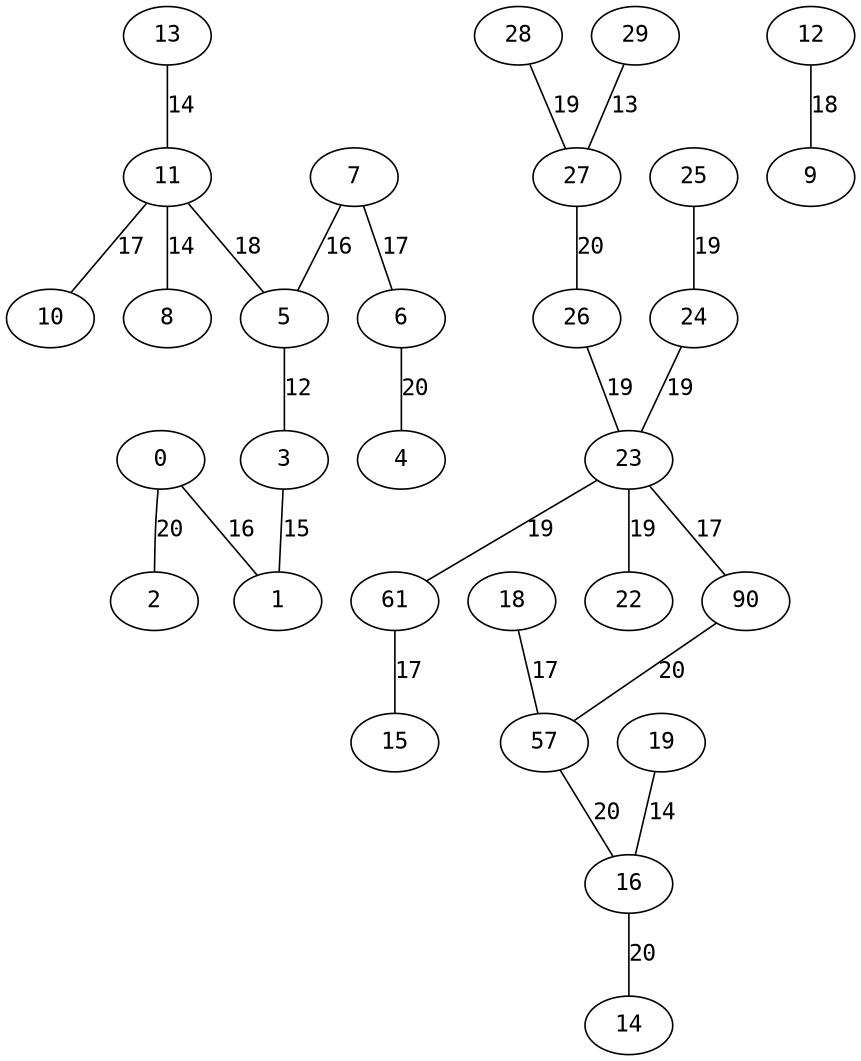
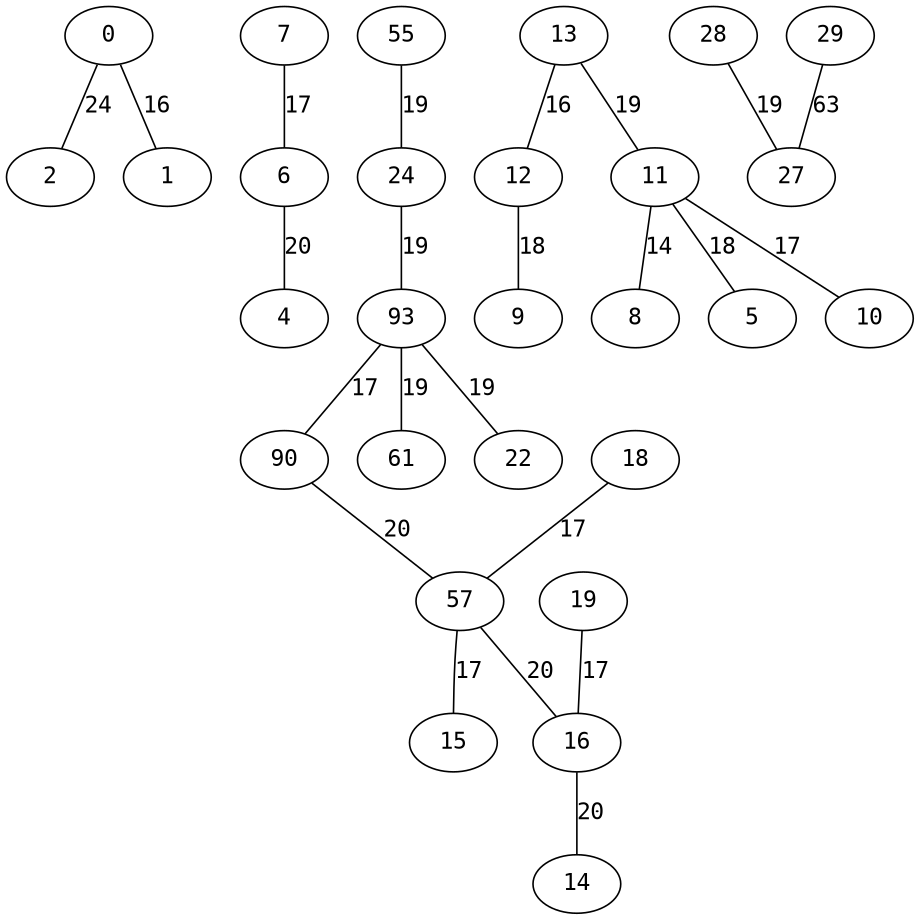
edge "13" -- "11": label "14" -> "19"
edge "13" -- "12": added, label "16"
edge "29" -- "27": label "13" -> "63"
node "25": label "25" -> "55"
edge "7" -- "5": removed, label "16"
node "26": removed
node "3": removed
node "23": label "23" -> "93"
edge "0" -- "2": label "20" -> "24"
edge "61" -- "15": now "57" -- "15"
edge "19" -- "16": label "14" -> "17"
